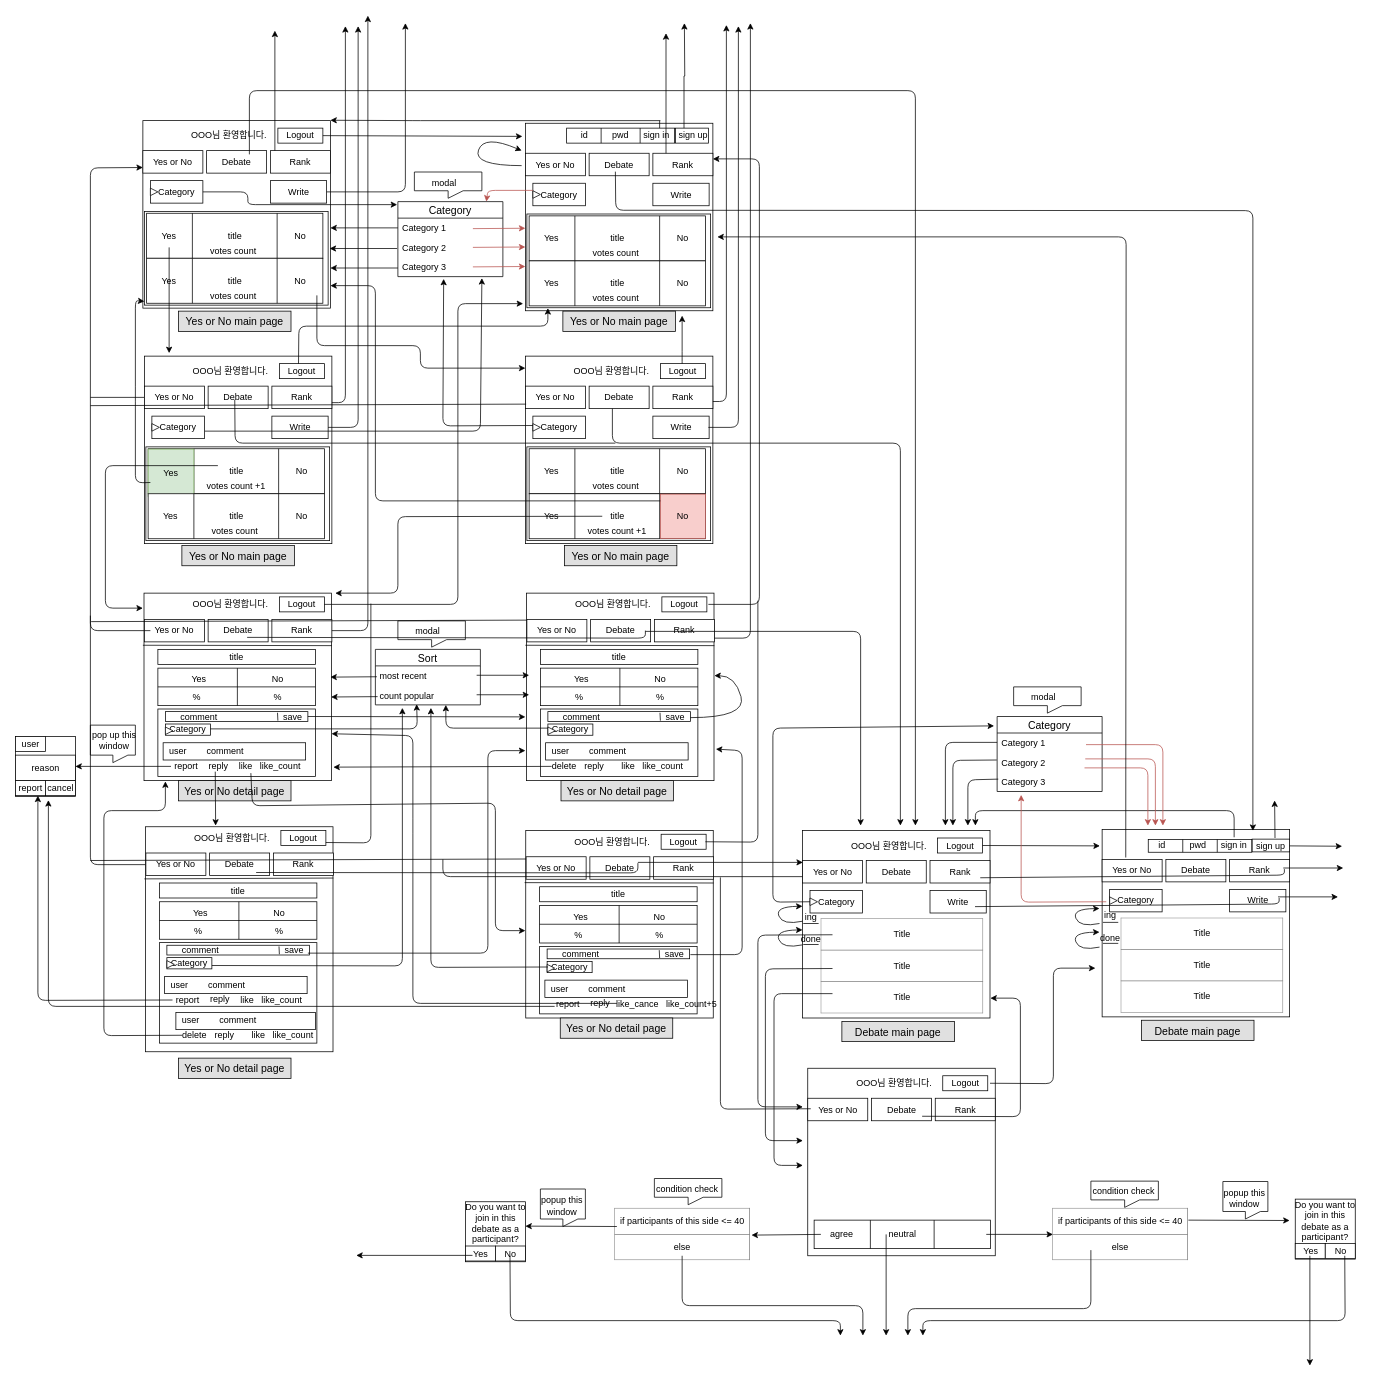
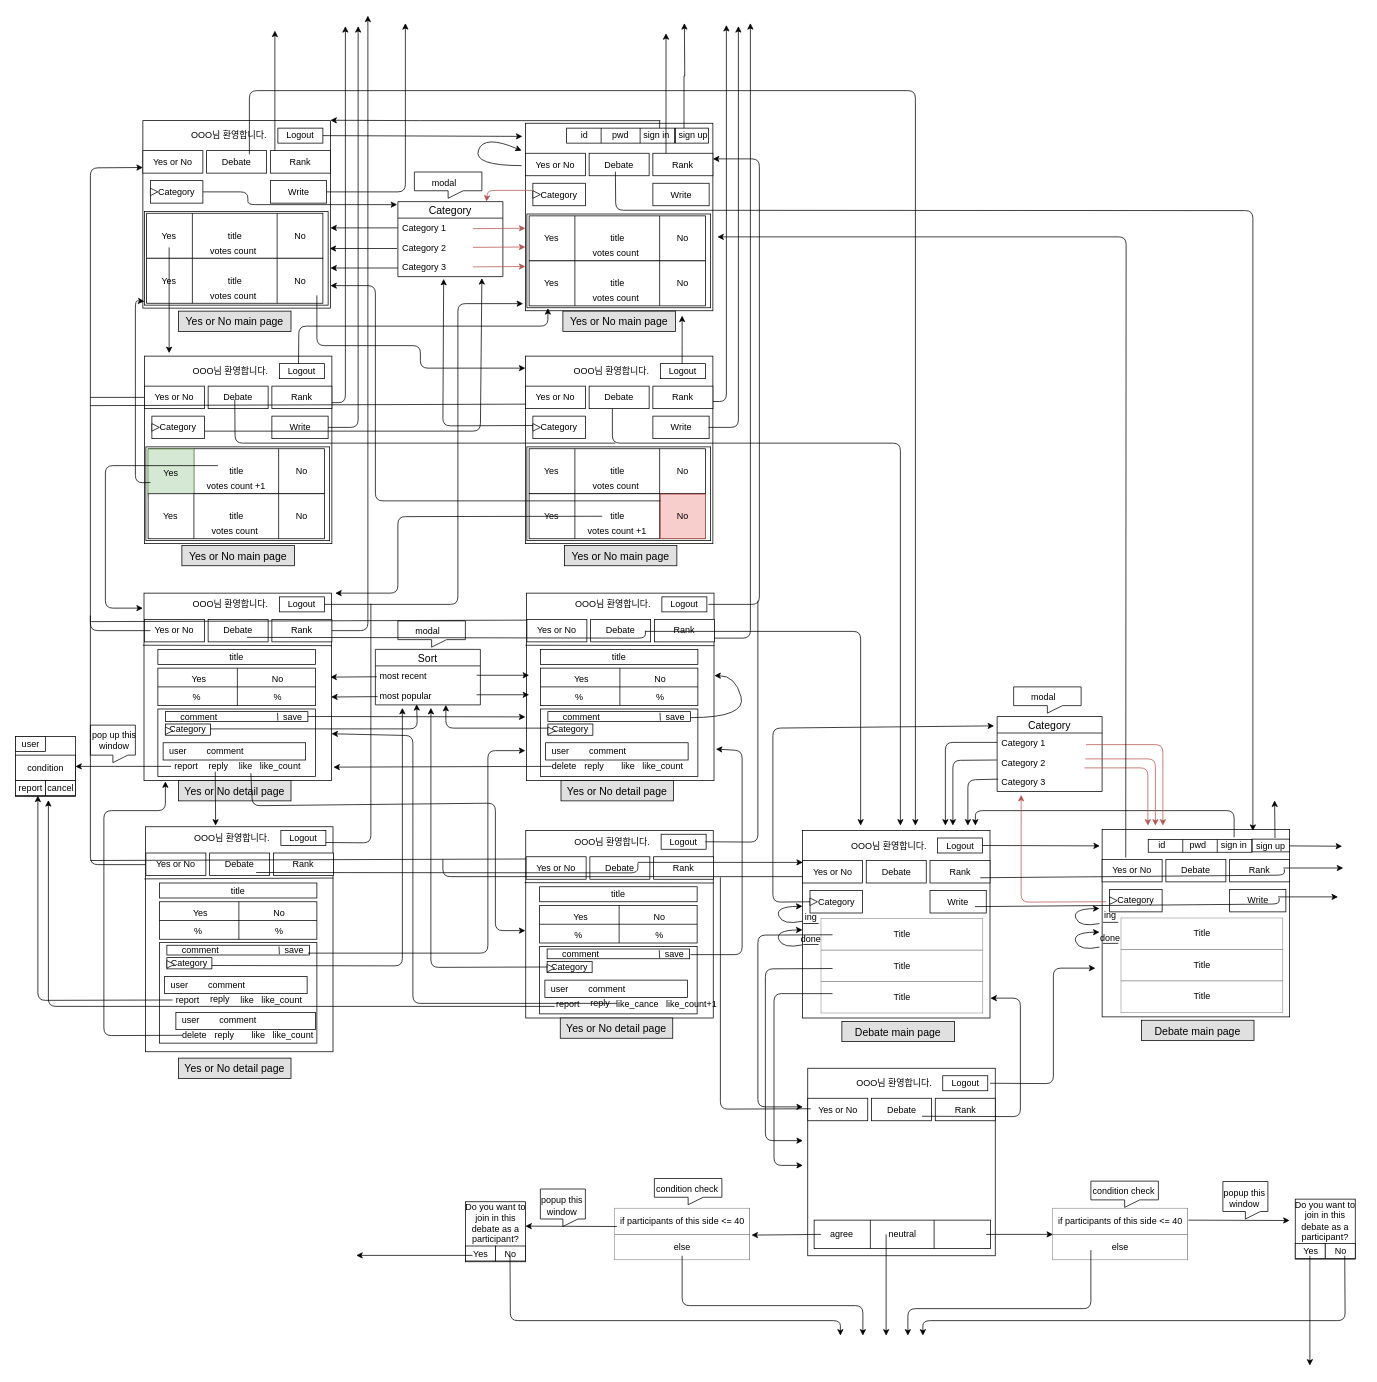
node "count popular": label "count popular" -> "most popular"
node "reason": label "reason" -> "condition"
node "like_cance like_count+5": label "like_cance like_count+5" -> "like_cance like_count+1"
